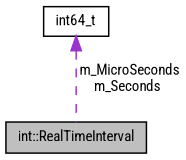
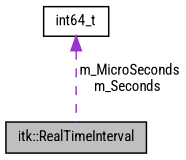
node "int::RealTimeInterval": label "int::RealTimeInterval" -> "itk::RealTimeInterval"
